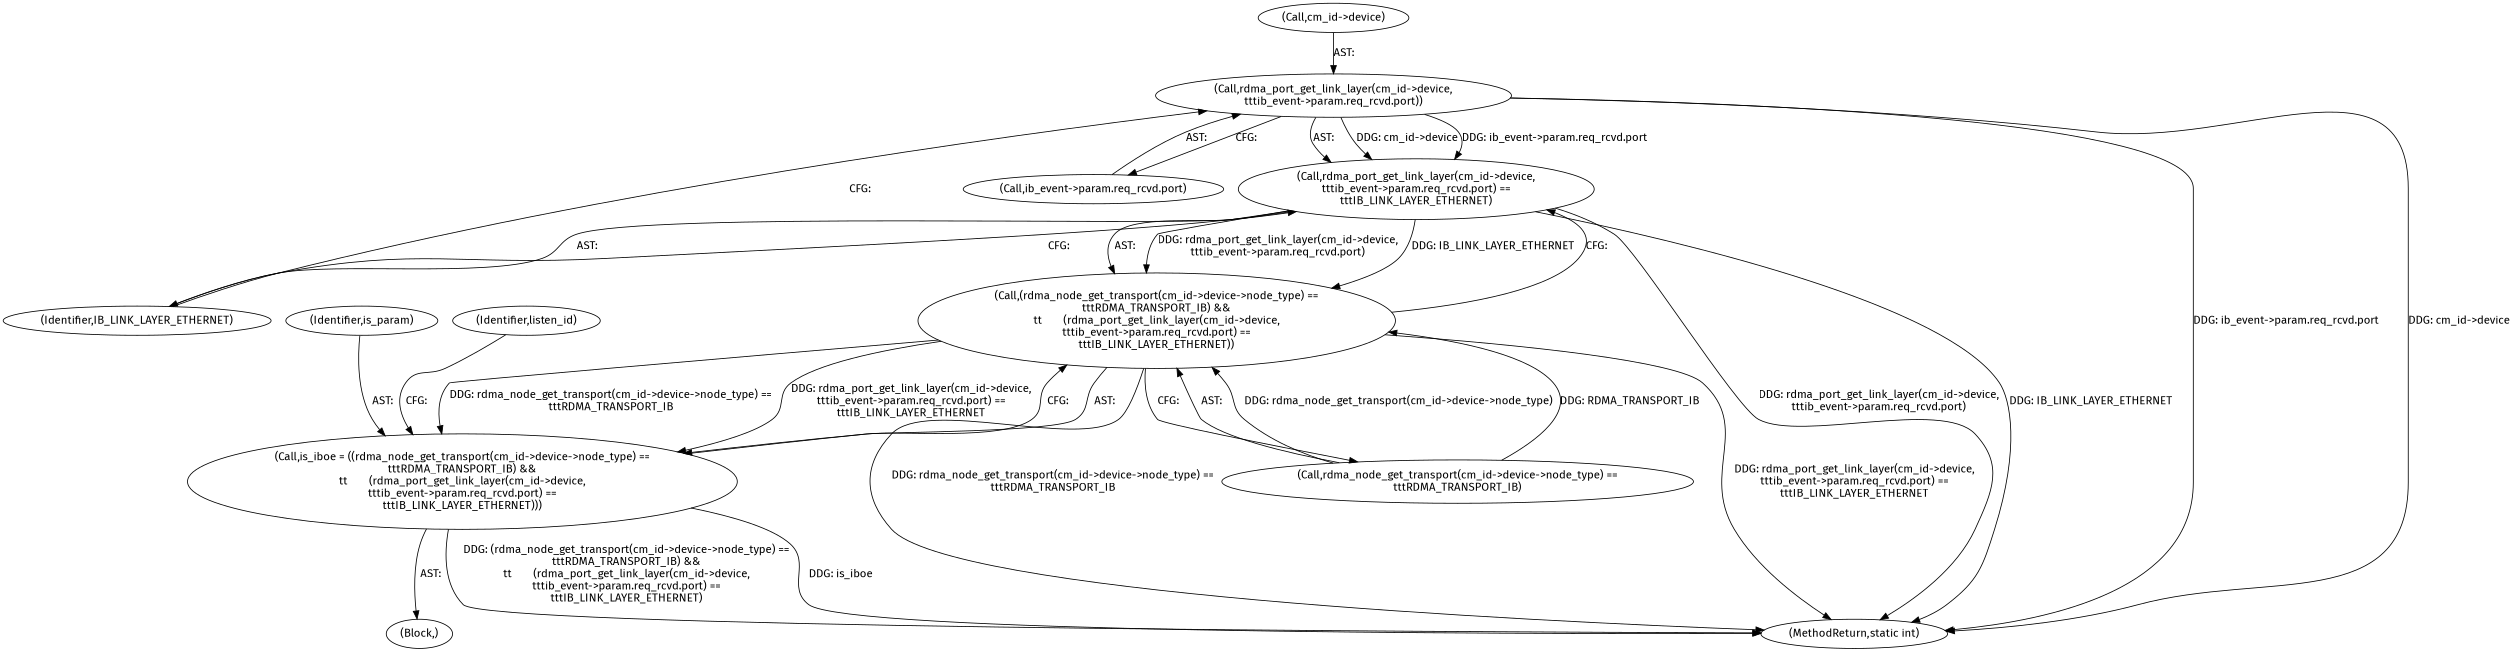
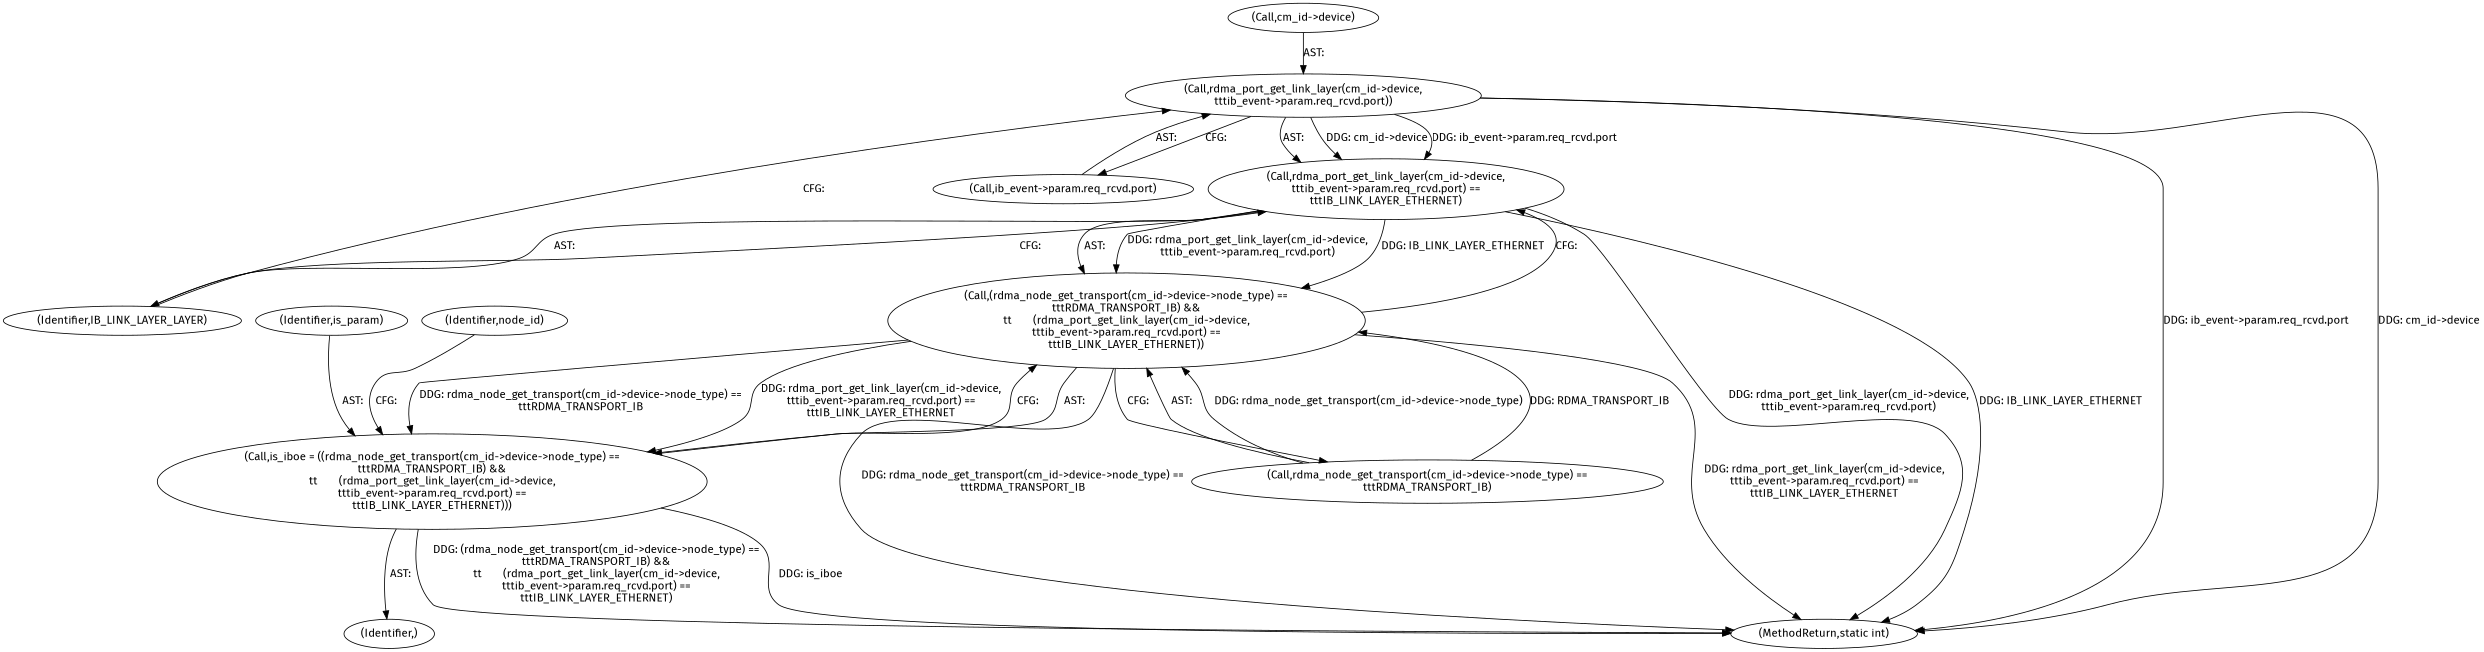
node "(Identifier,IB_LINK_LAYER_ETHERNET)": label "(Identifier,IB_LINK_LAYER_ETHERNET)" -> "(Identifier,IB_LINK_LAYER_LAYER)"
node "(Identifier,listen_id)": label "(Identifier,listen_id)" -> "(Identifier,node_id)"
node "(Block,)": label "(Block,)" -> "(Identifier,)"
